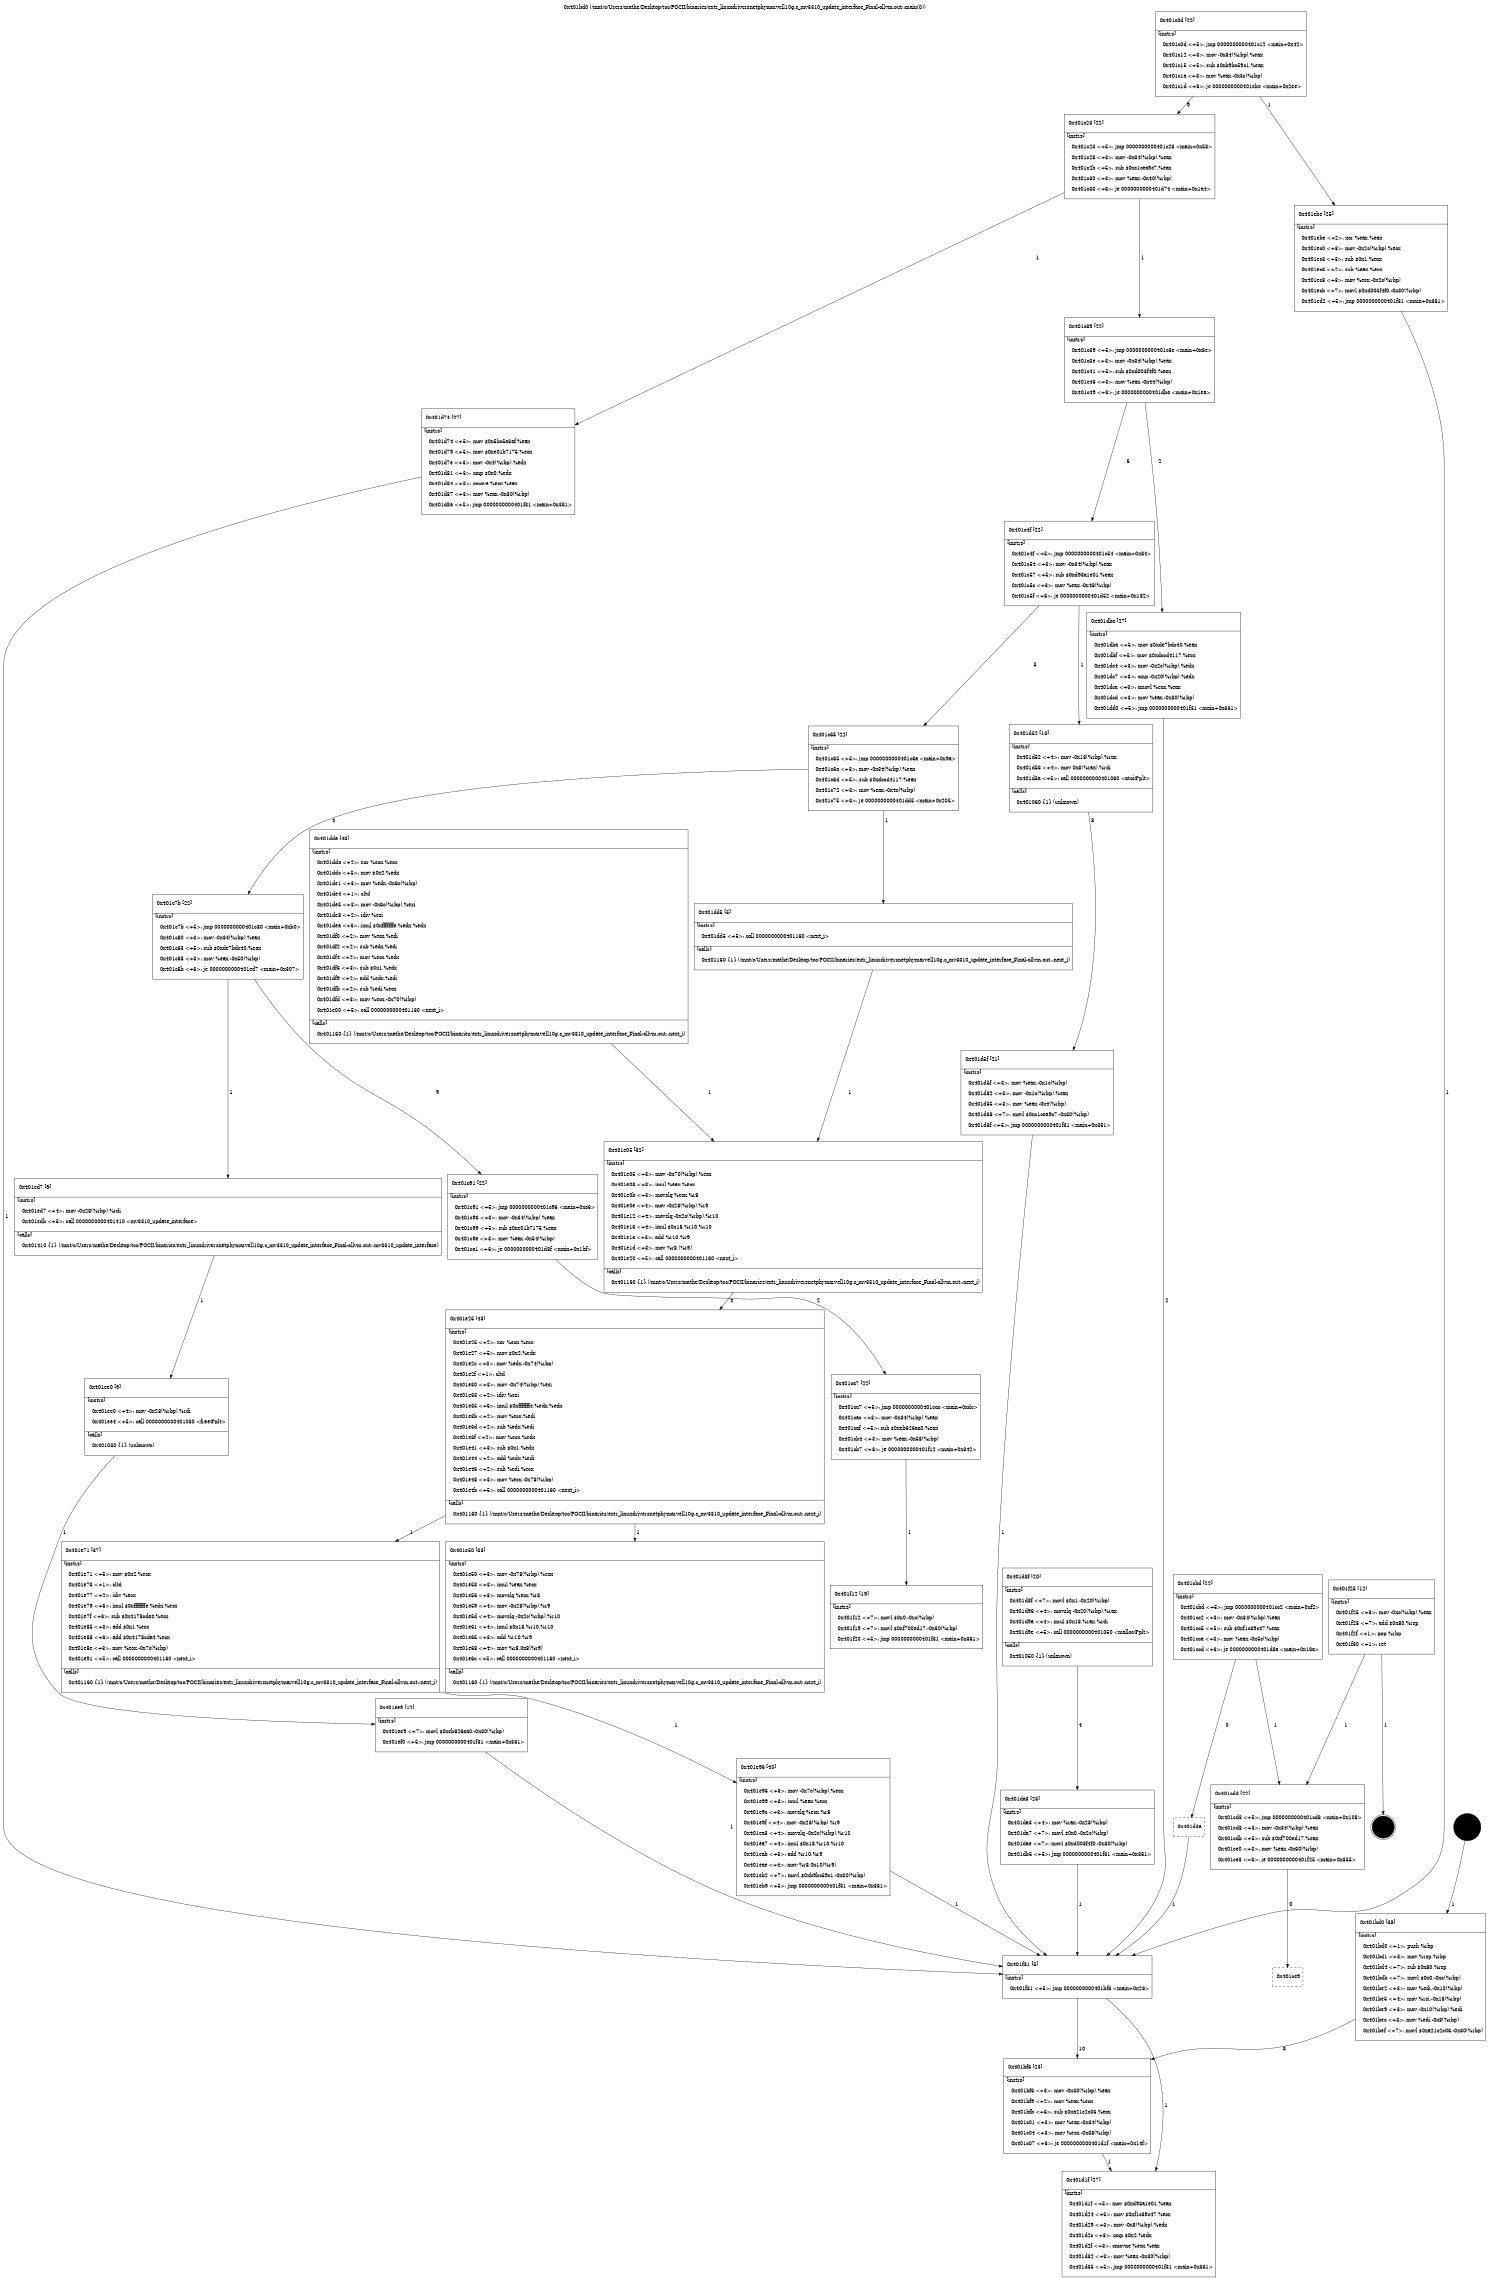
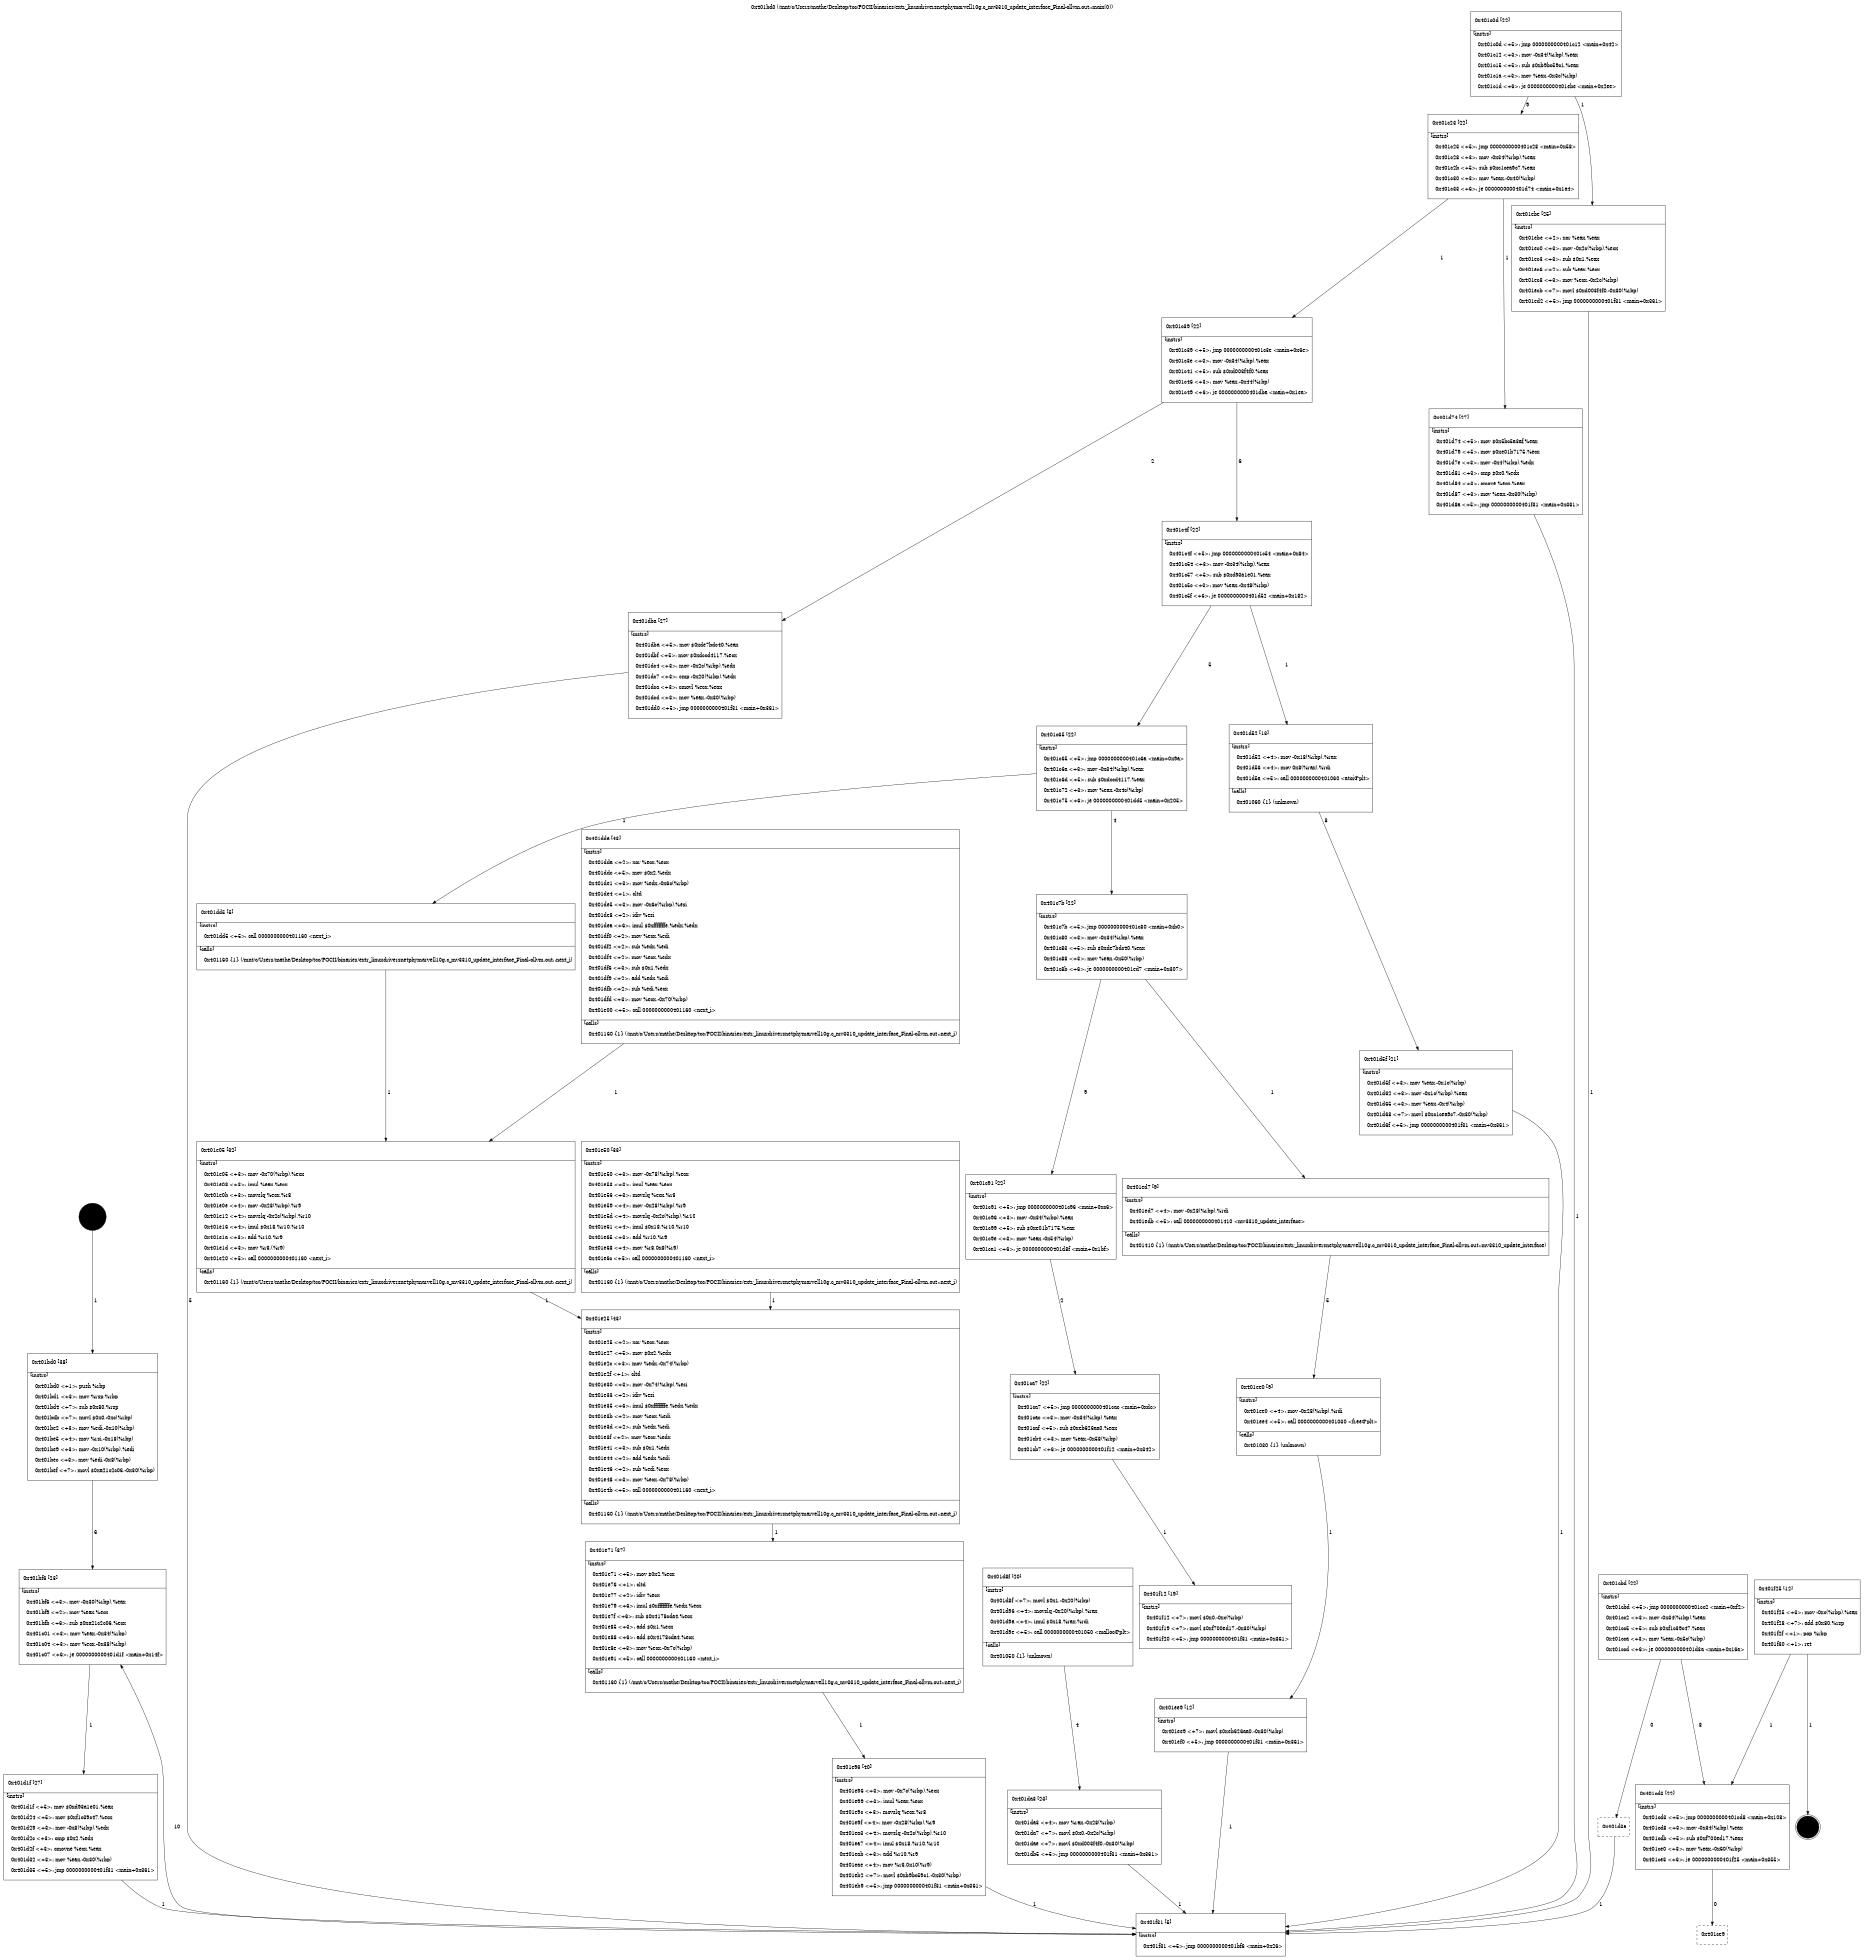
edge "0x401ed7 [9]" -> "0x401ee0 [9]": label " 1" -> " 5"
edge "0x401e05 [32]" -> "0x401e25 [43]": label " 4" -> " 1"
edge "0x401dba [27]" -> "0x401f31 [5]": label " 2" -> " 5"
edge "0x401e25 [43]" -> "0x401e50 [33]": reversed
edge "0x401cbd [22]" -> "0x401cd3 [22]": label " 1" -> " 8"
edge "0x401f31 [5]" -> "0x401d1f [27]": reversed
